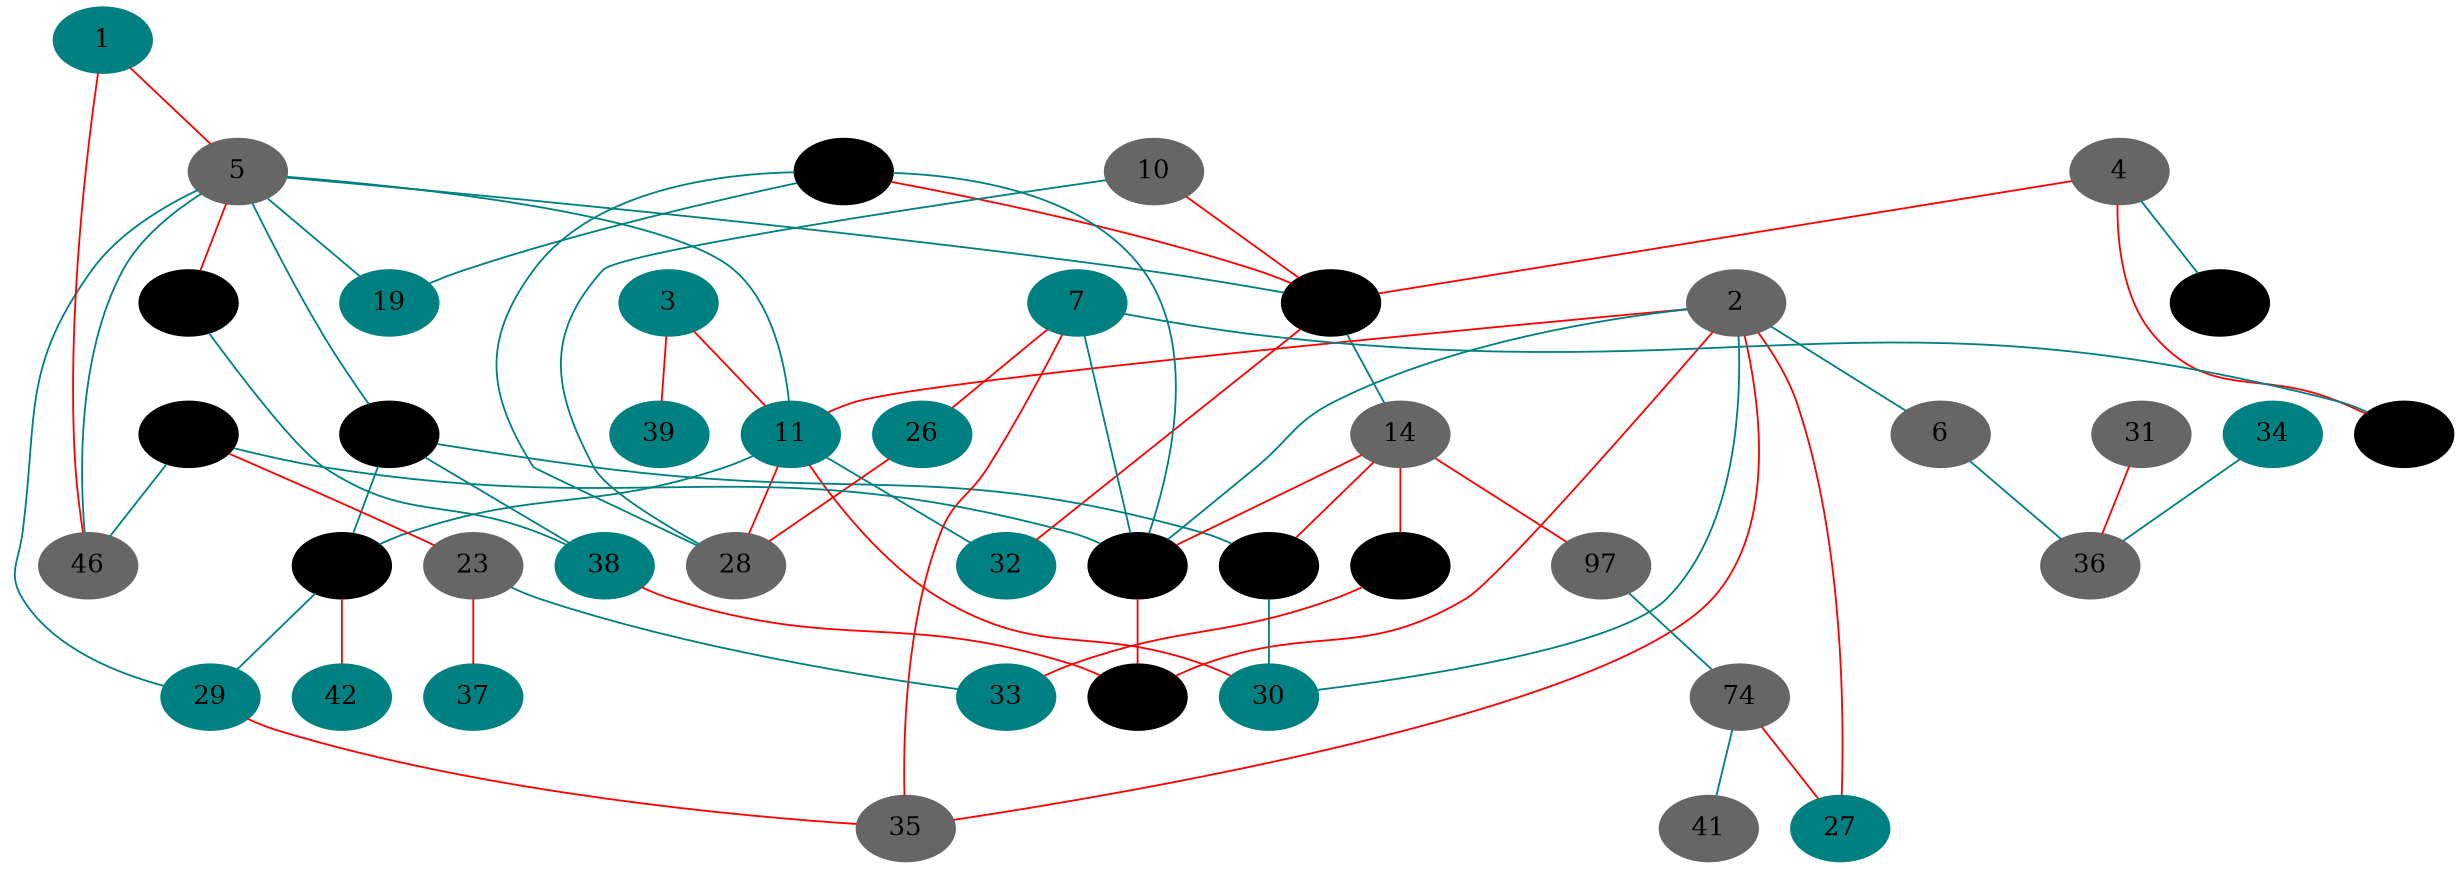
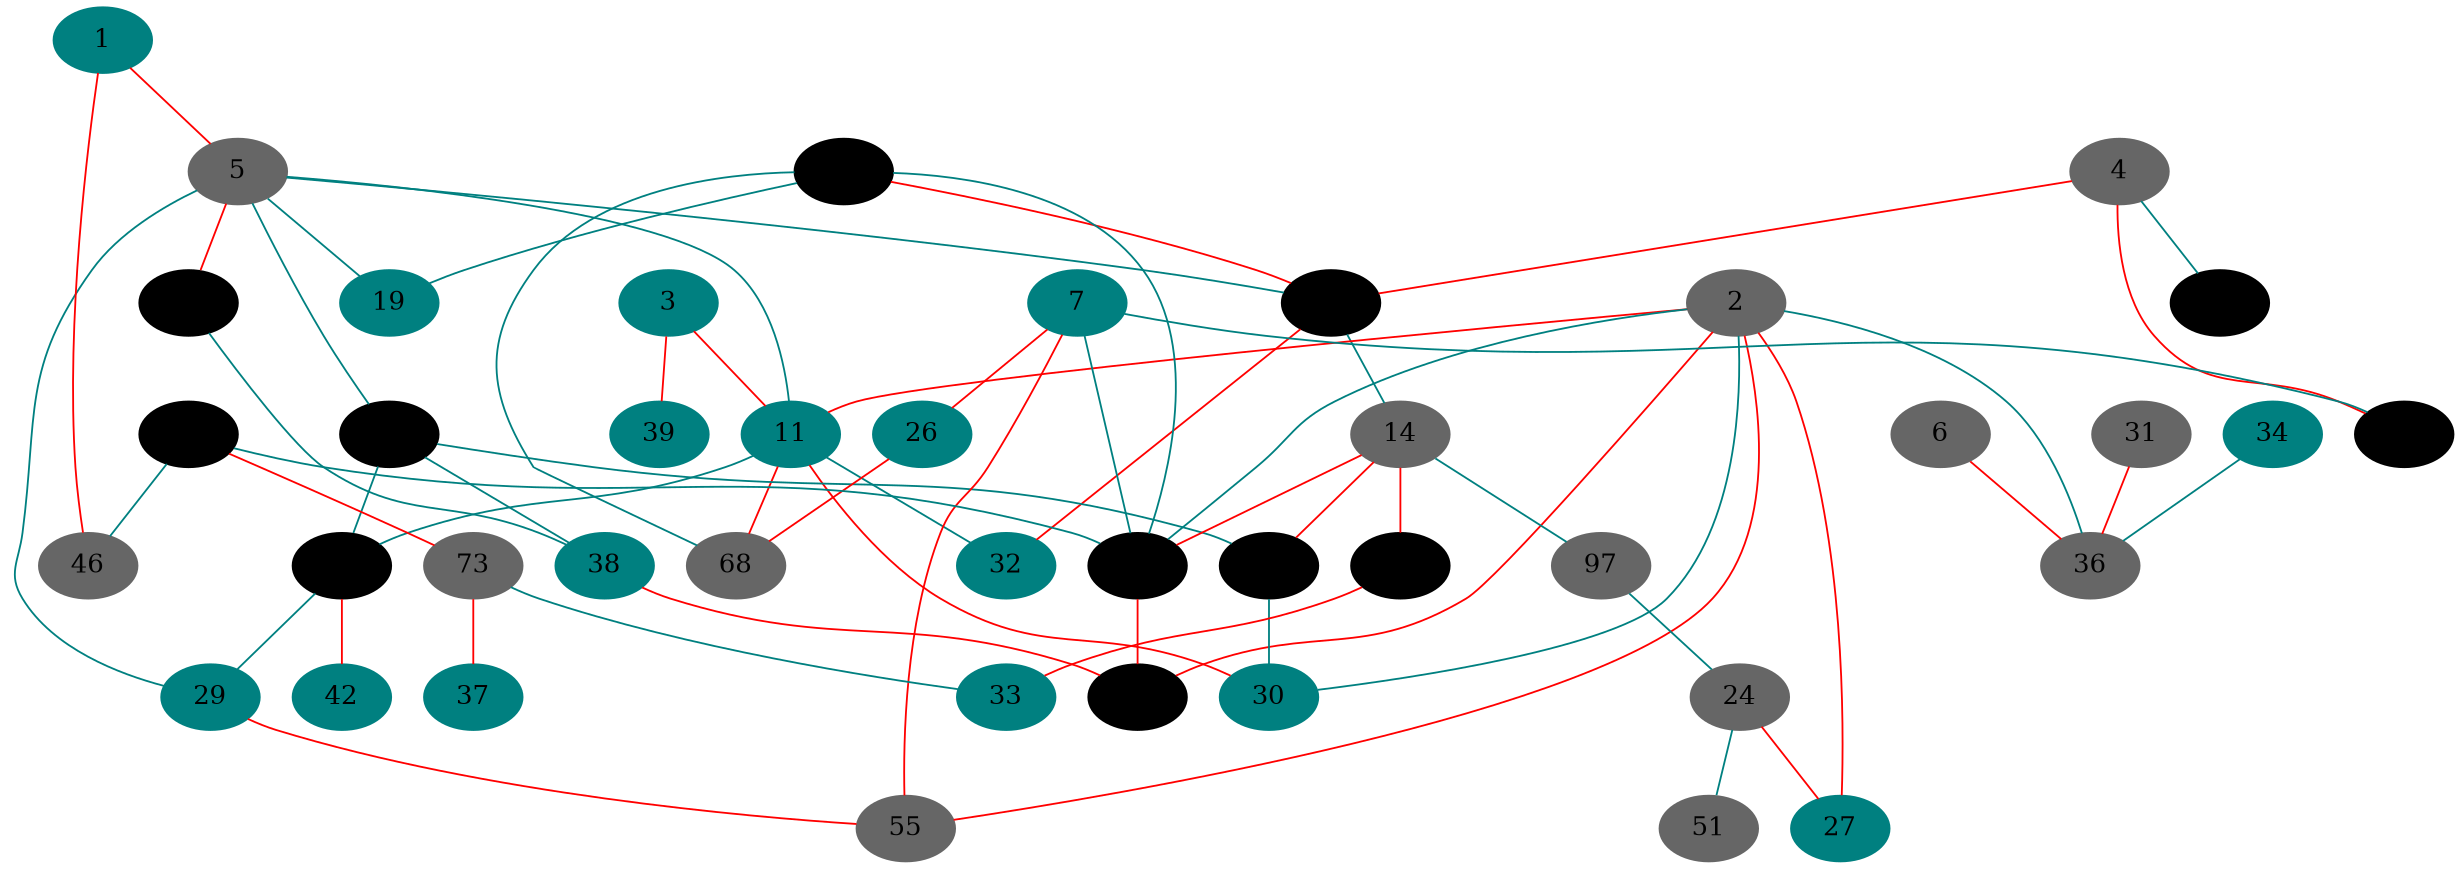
node "10": removed
edge "5" -- "46": removed
edge "2" -- "6": now "2" -- "36"
edge "14" -- "97": color red -> teal
edge "6" -- "36": color teal -> red
node "23": label "23" -> "73"
node "28": label "28" -> "68"
node "74": label "74" -> "24"
node "35": label "35" -> "55"
node "41": label "41" -> "51"
